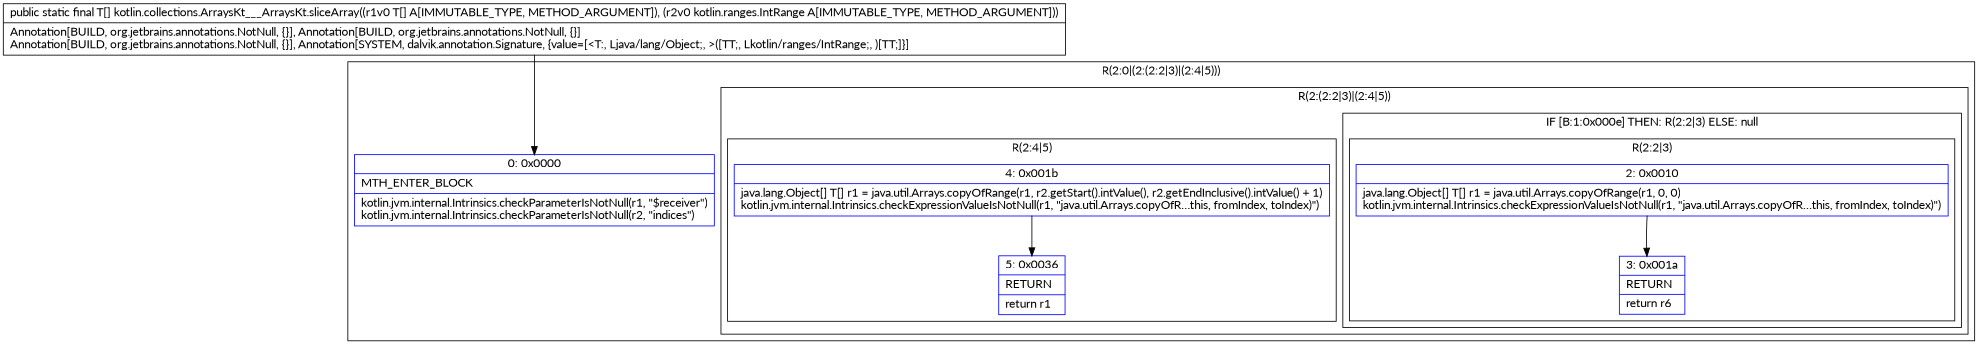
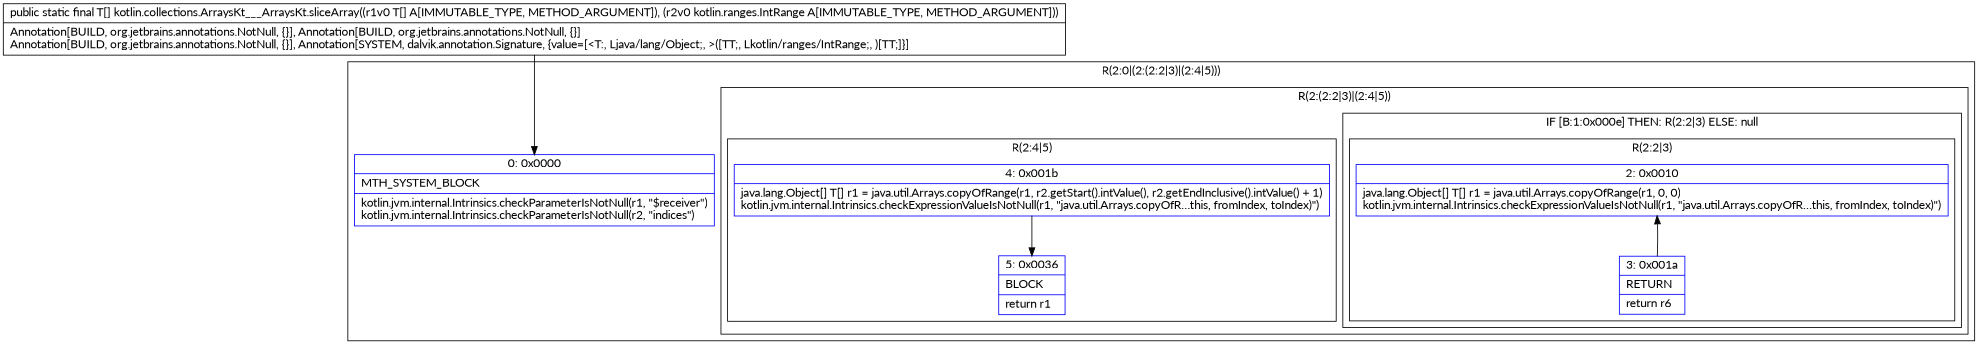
node "0: 0x0000": text "MTH_ENTER_BLOCK" -> "MTH_SYSTEM_BLOCK"
edge "2: 0x0010" -> "3: 0x001a": reversed
node "5: 0x0036": text "RETURN" -> "BLOCK"
